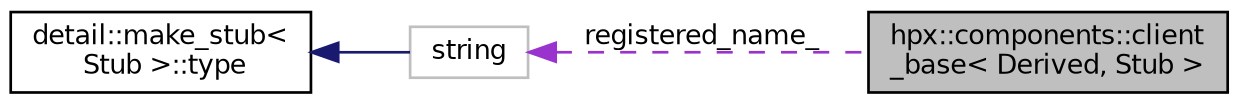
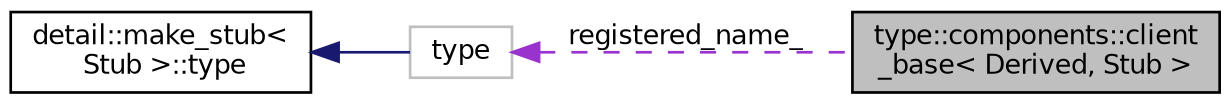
node "string": label "string" -> "type"
node "hpx::components::client _base< Derived, Stub >": label "hpx::components::client _base< Derived, Stub >" -> "type::components::client _base< Derived, Stub >"
